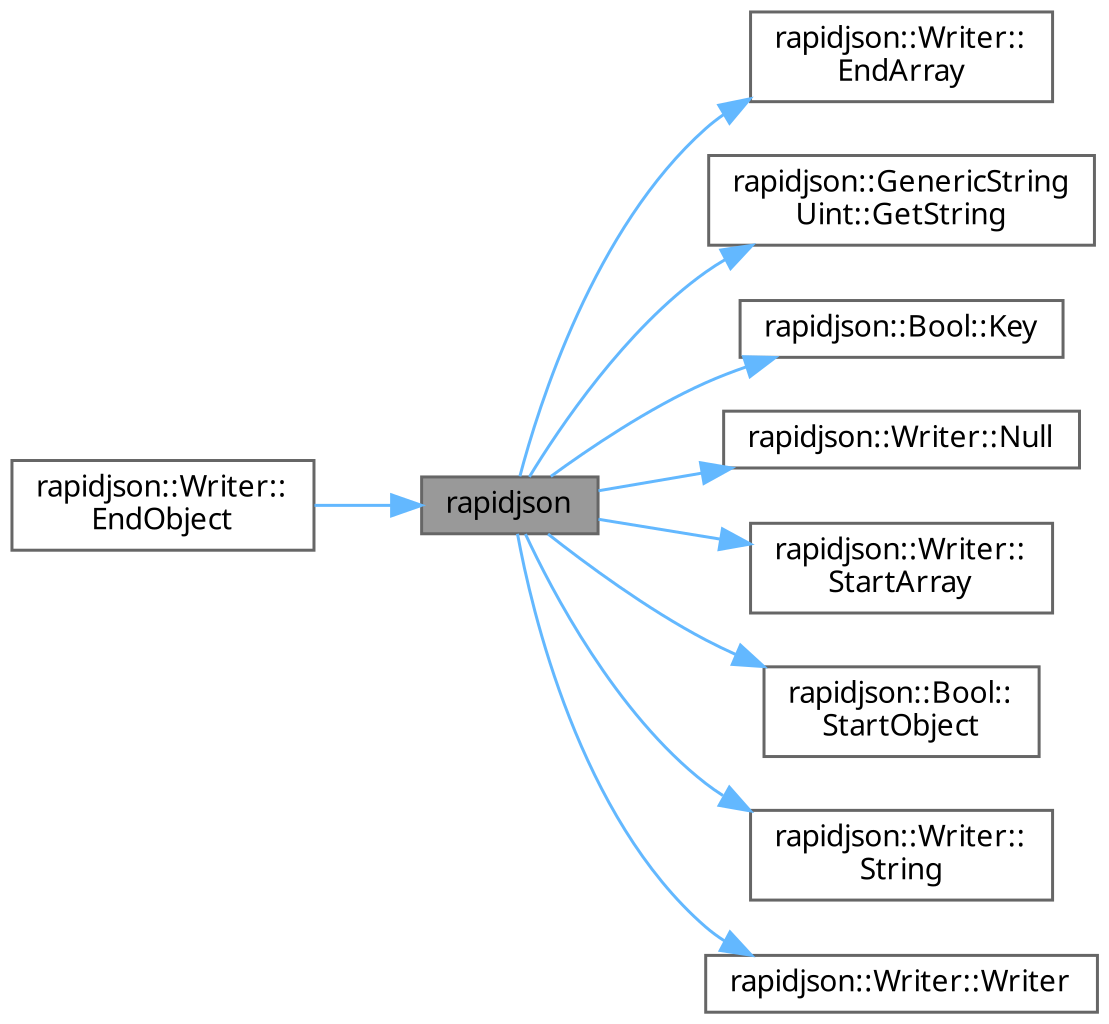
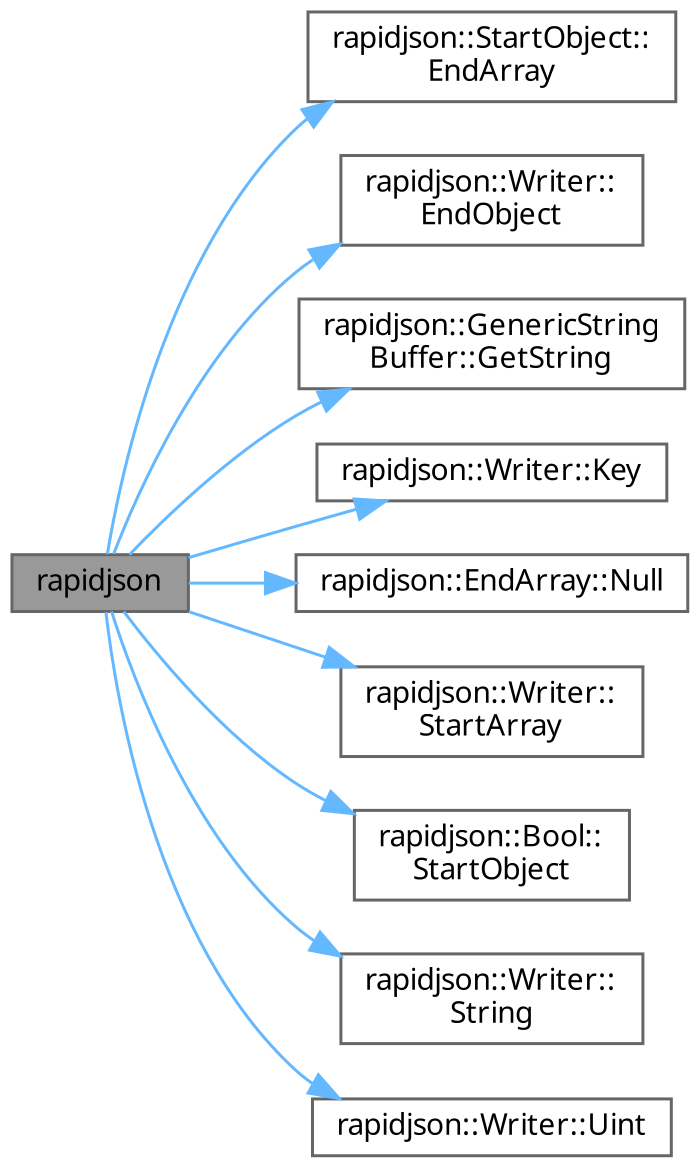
node "rapidjson::Writer:: EndArray": label "rapidjson::Writer:: EndArray" -> "rapidjson::StartObject:: EndArray"
node "rapidjson::GenericString Uint::GetString": label "rapidjson::GenericString Uint::GetString" -> "rapidjson::GenericString Buffer::GetString"
node "rapidjson::Bool::Key": label "rapidjson::Bool::Key" -> "rapidjson::Writer::Key"
node "rapidjson::Writer::Null": label "rapidjson::Writer::Null" -> "rapidjson::EndArray::Null"
edge "rapidjson::Writer:: EndObject" -> "rapidjson": reversed
node "rapidjson::Writer::Writer": label "rapidjson::Writer::Writer" -> "rapidjson::Writer::Uint"
